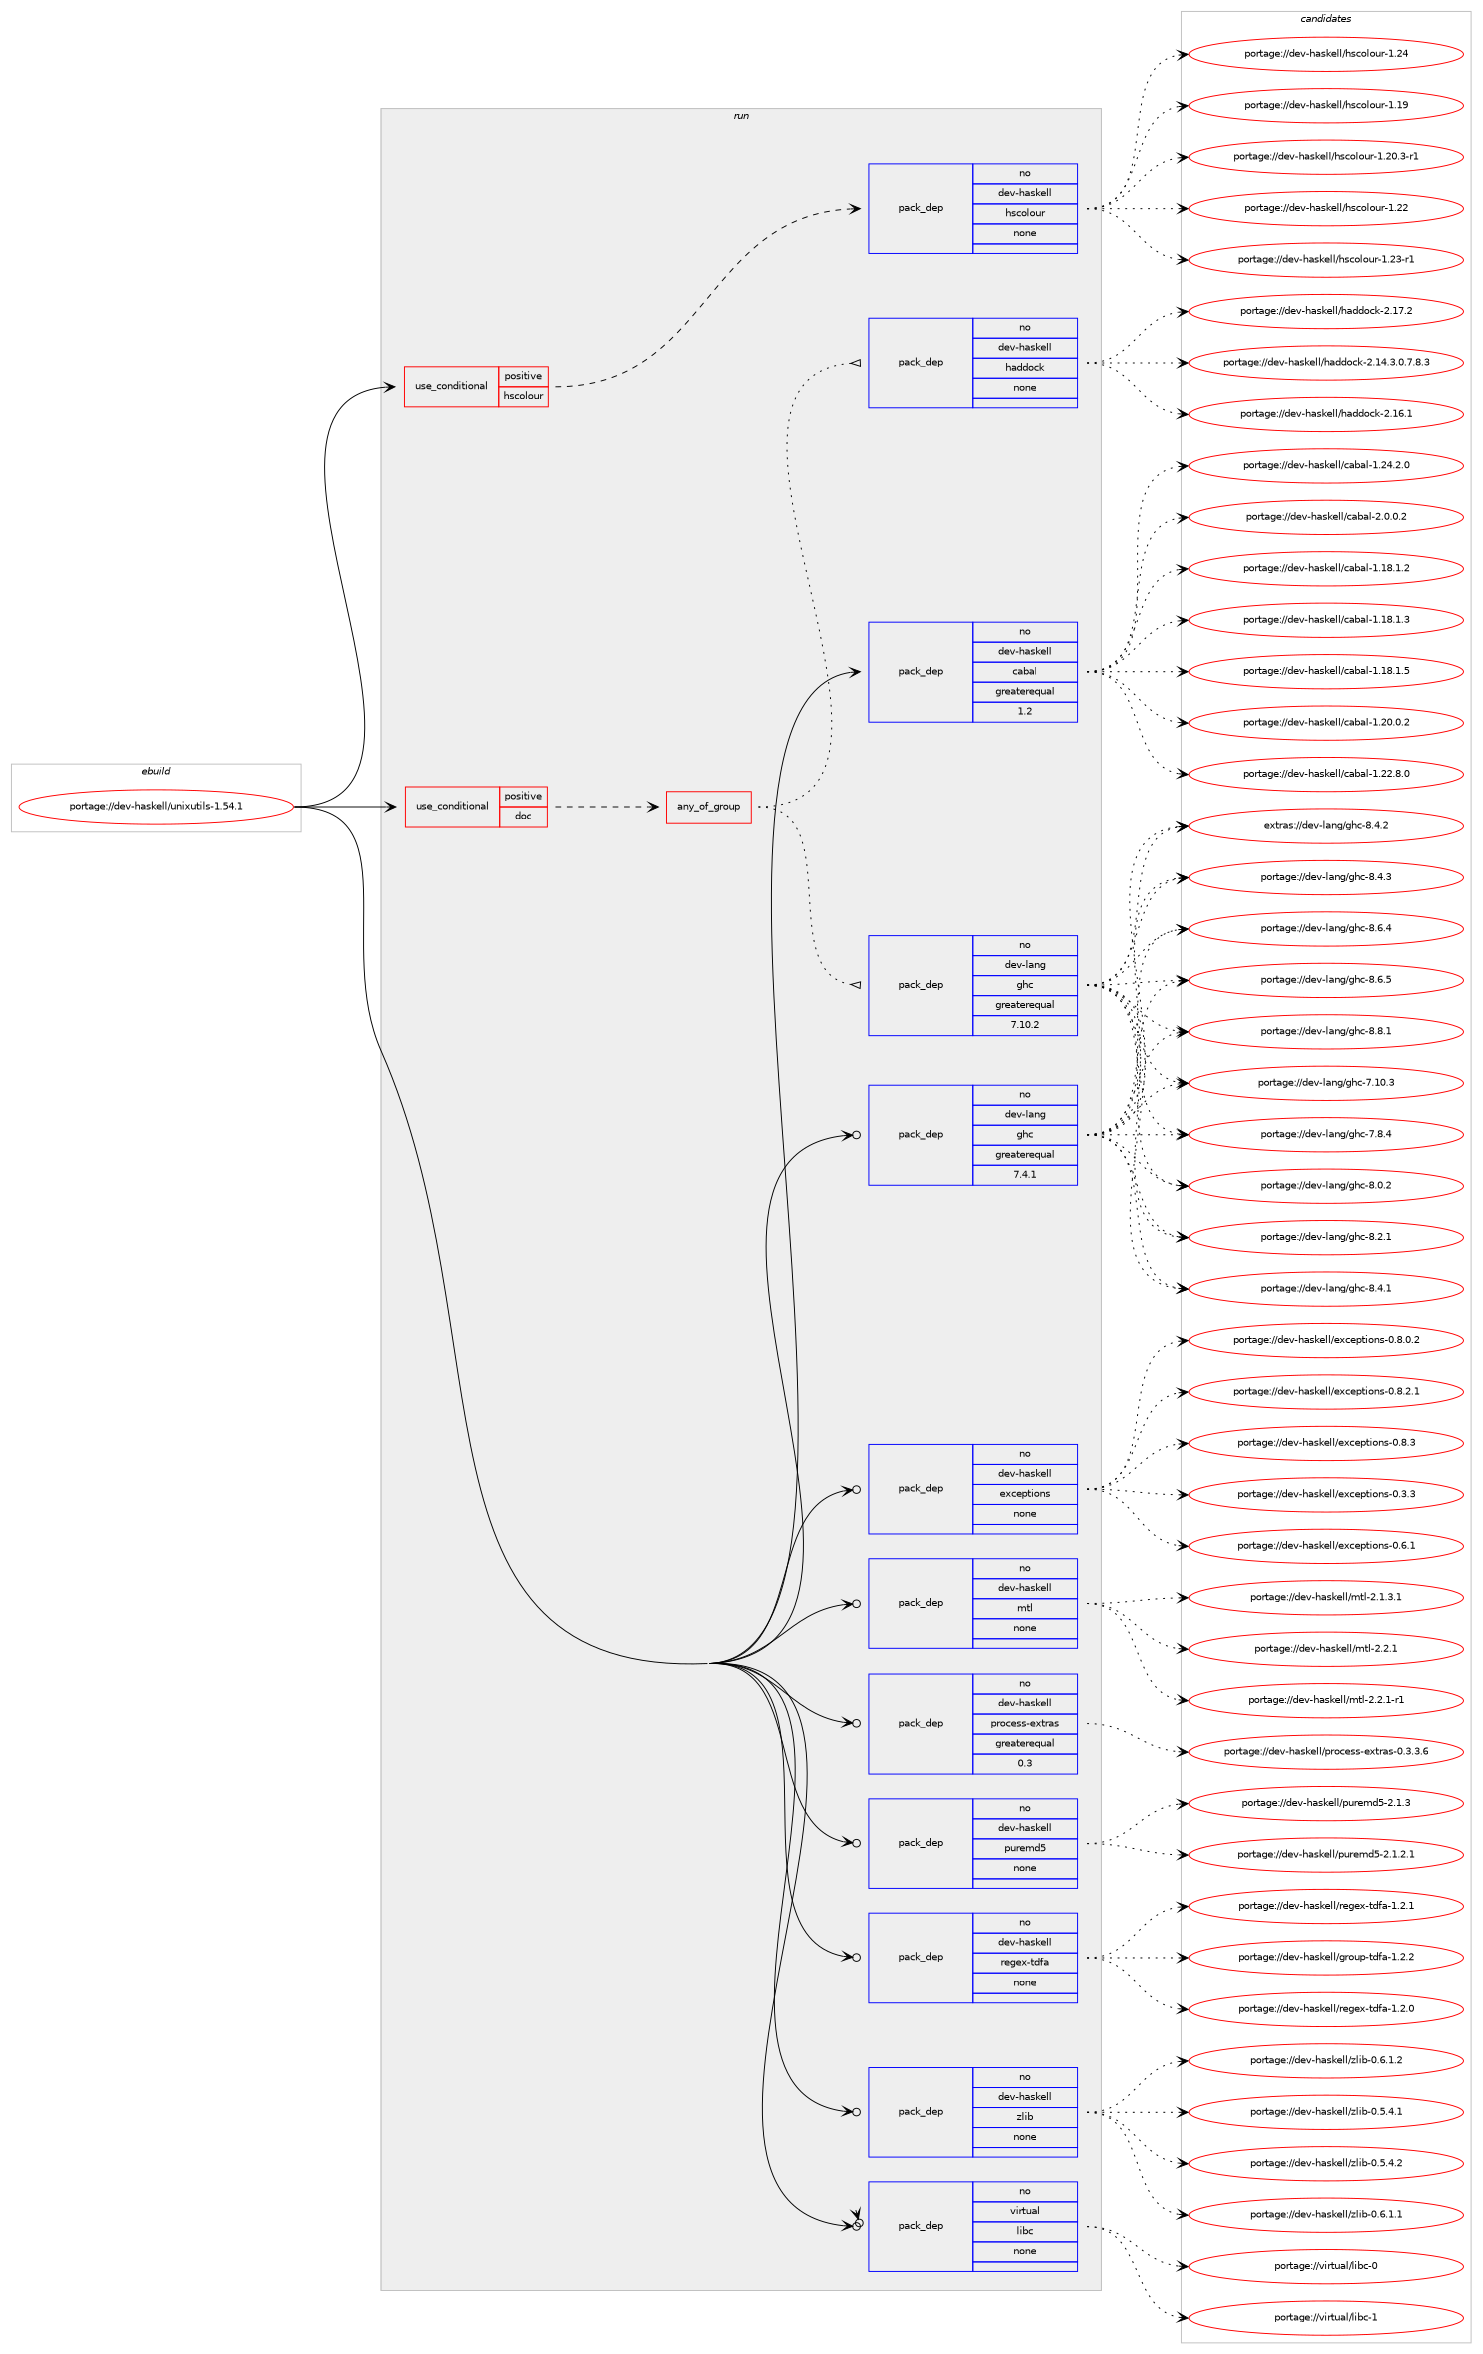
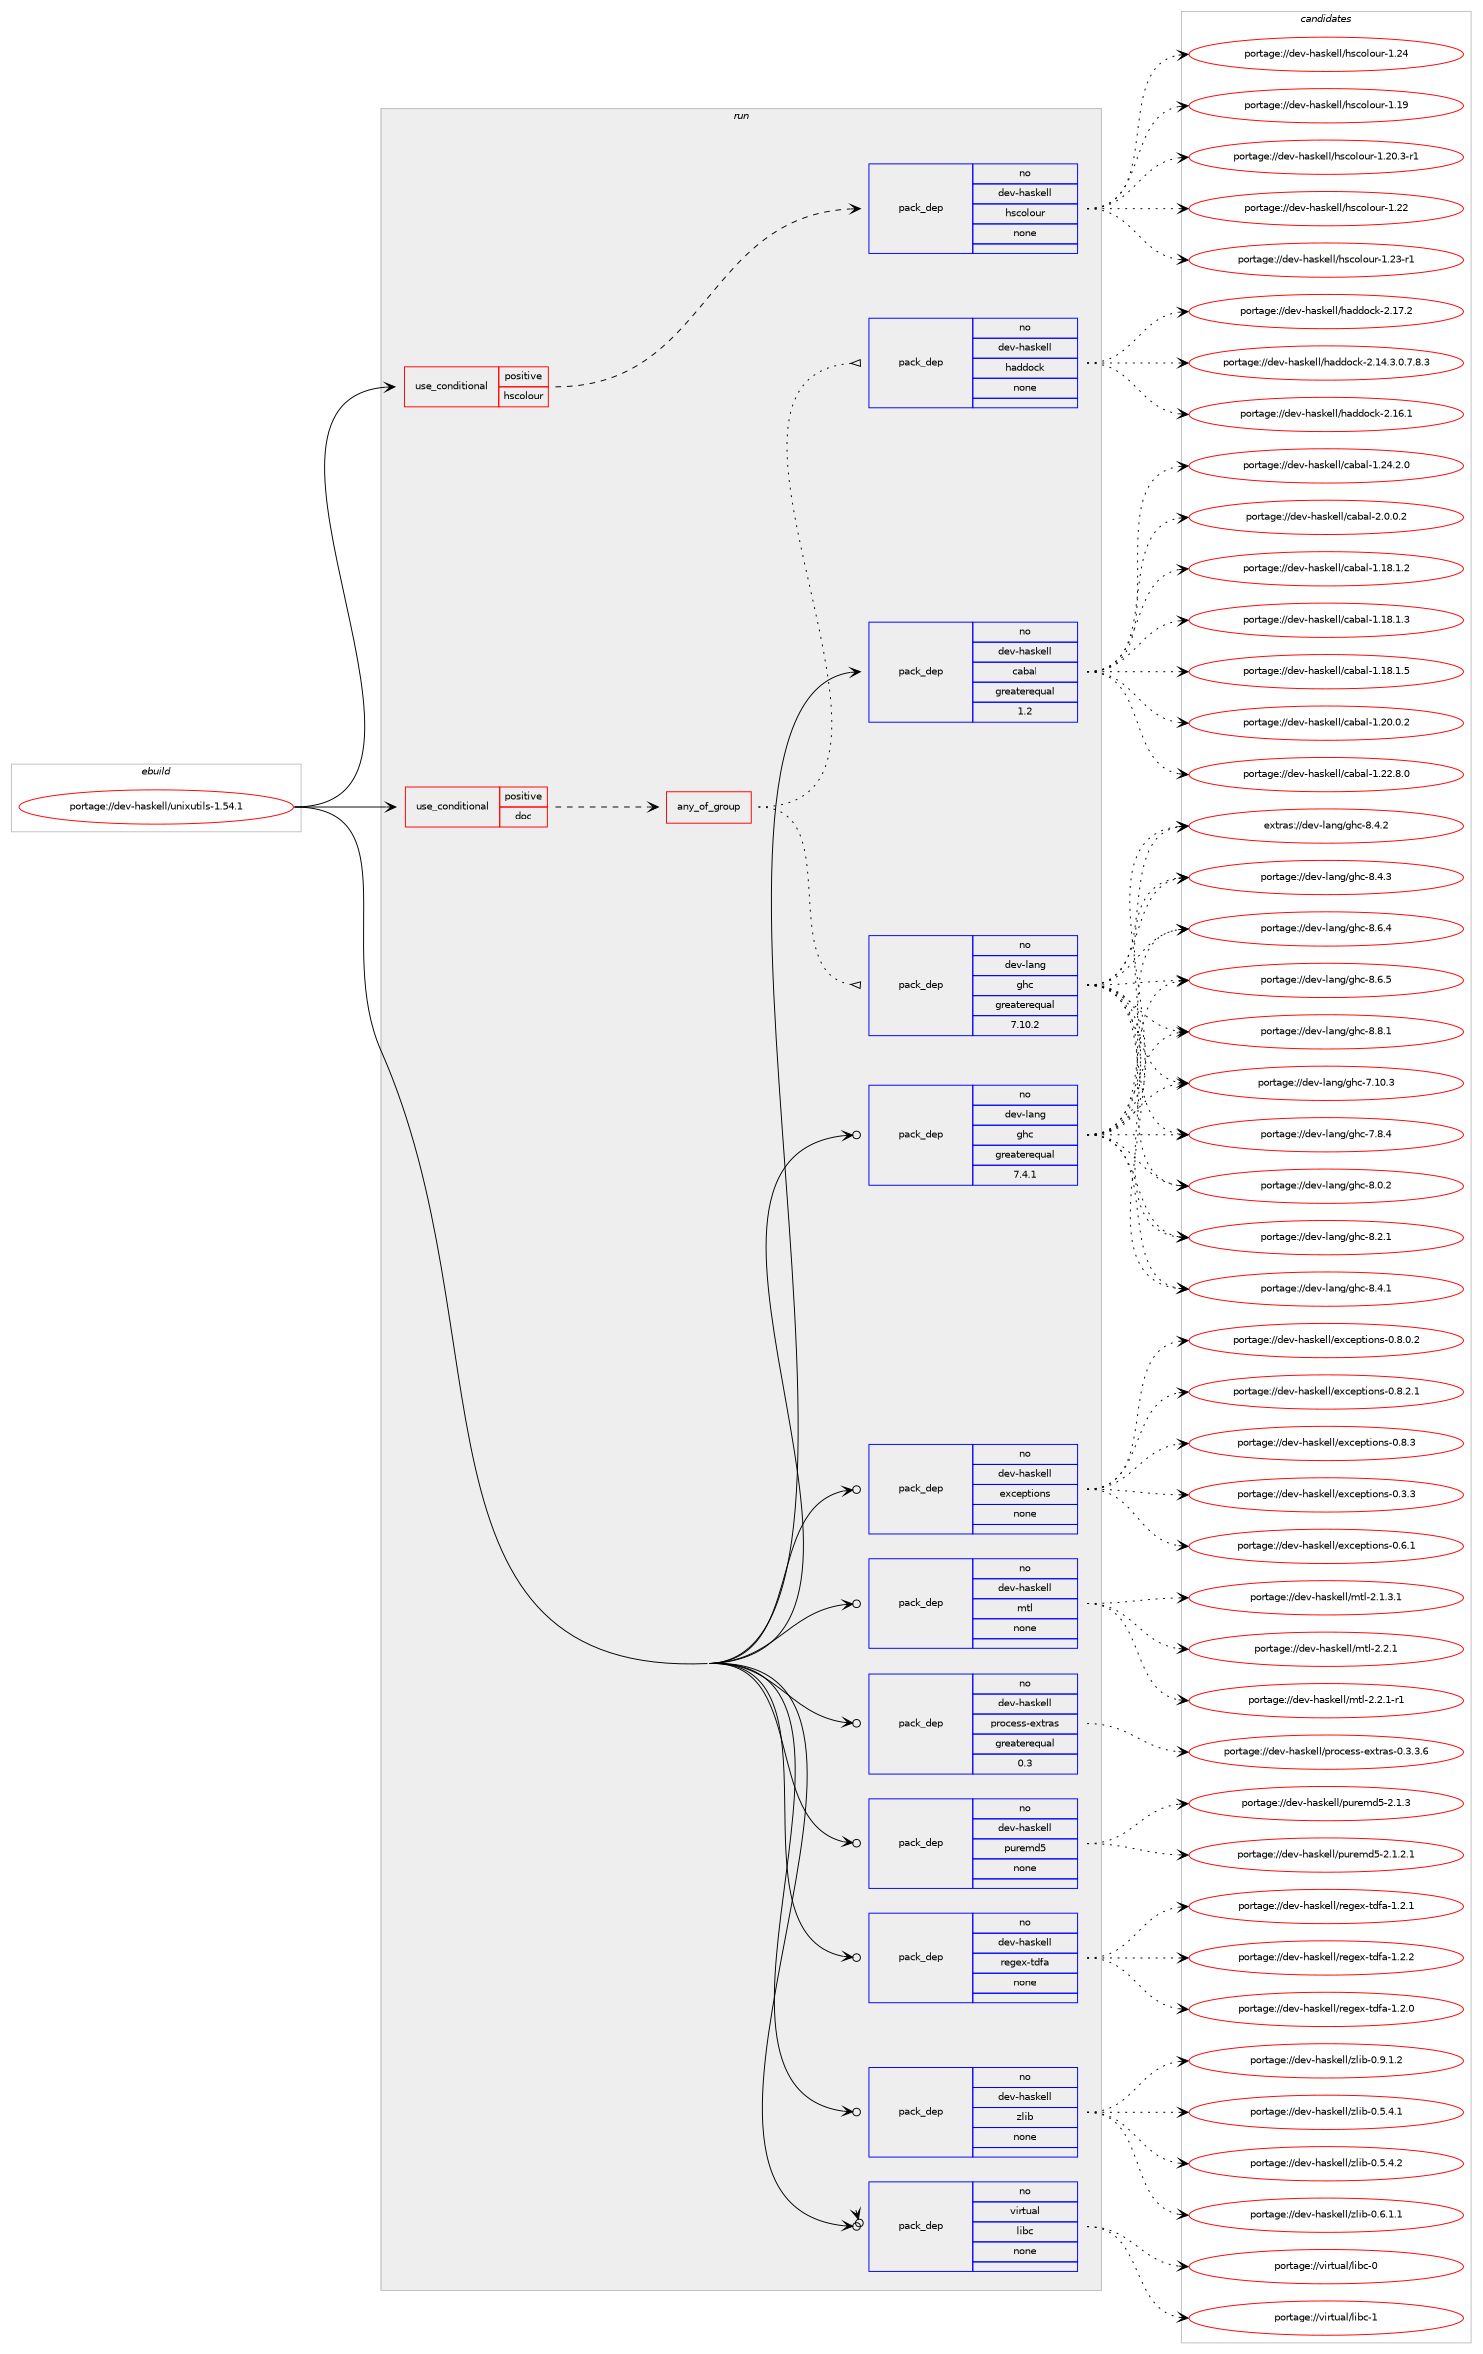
node "portage://dev-haskell/group-tdfa-1.2.2": label "portage://dev-haskell/group-tdfa-1.2.2" -> "portage://dev-haskell/regex-tdfa-1.2.2"
node "portage://dev-haskell/zlib-0.6.1.2": label "portage://dev-haskell/zlib-0.6.1.2" -> "portage://dev-haskell/zlib-0.9.1.2"
